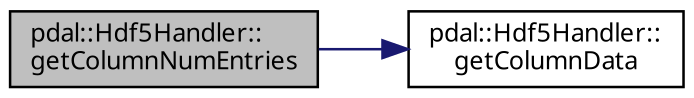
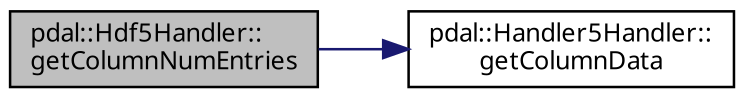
node "pdal::Hdf5Handler:: getColumnData": label "pdal::Hdf5Handler:: getColumnData" -> "pdal::Handler5Handler:: getColumnData"
